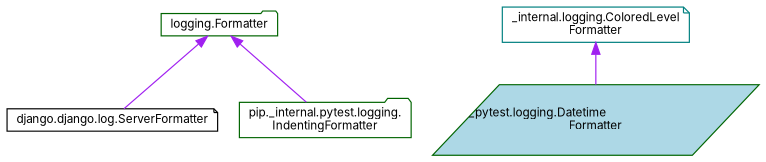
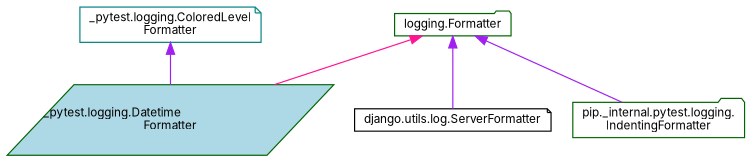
node "_internal.logging.ColoredLevel Formatter": label "_internal.logging.ColoredLevel Formatter" -> "_pytest.logging.ColoredLevel Formatter"
edge "_pytest.logging.Datetime Formatter" -> "logging.Formatter": added
node "django.django.log.ServerFormatter": label "django.django.log.ServerFormatter" -> "django.utils.log.ServerFormatter"
